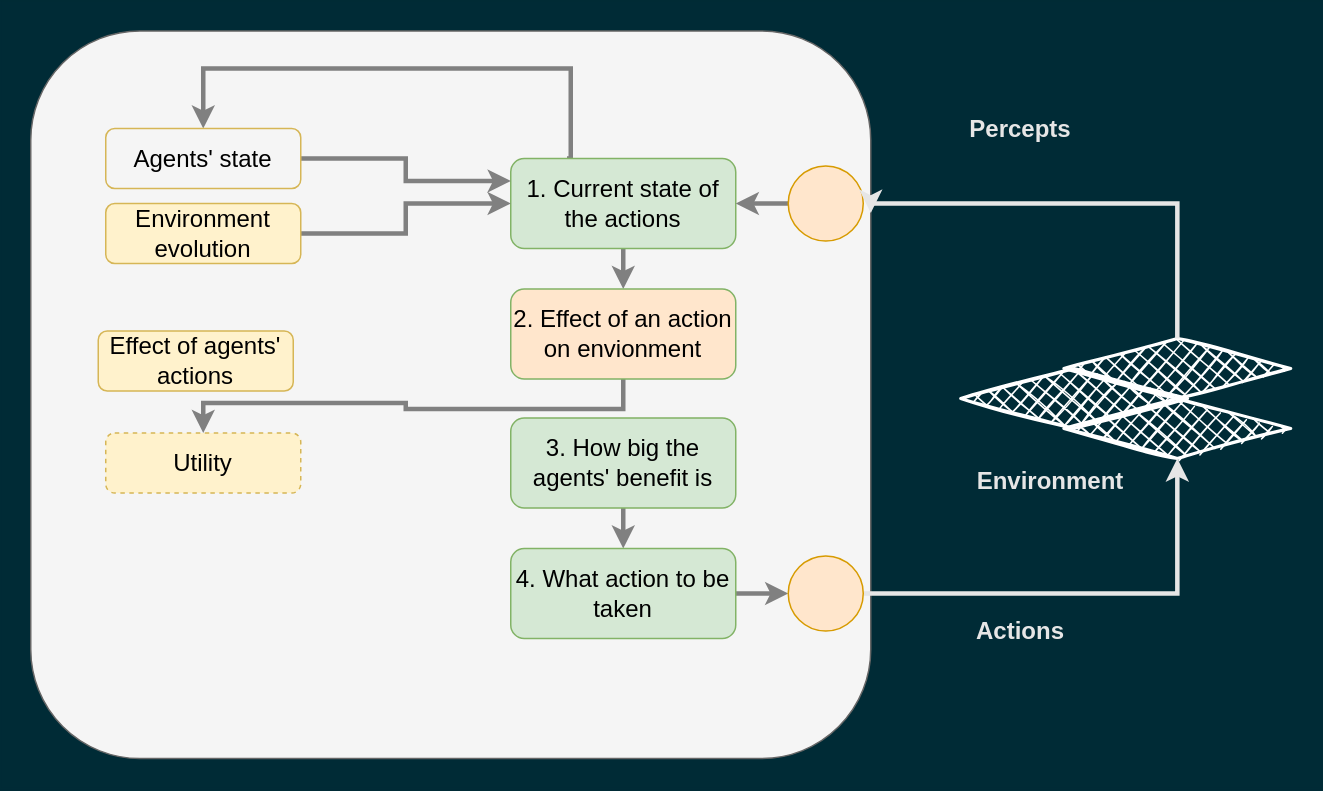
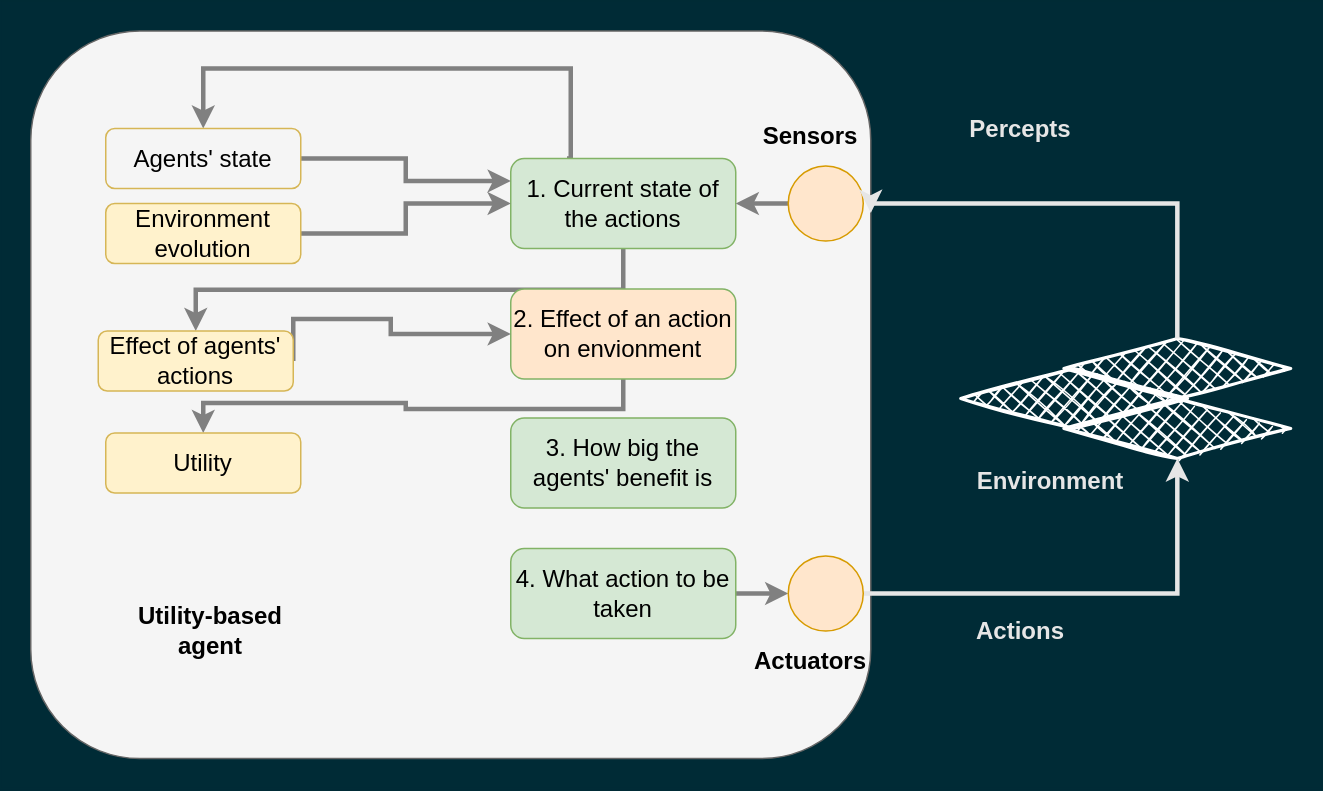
node "Sensors": added
edge "1. Current state of the actions" -> "2. Effect of an action on envionment": now "1. Current state of the actions" -> "Effect of agents' actions"
edge "Effect of agents' actions" -> "2. Effect of an action on envionment": added
node "Utility": style dashed -> solid
edge "3. How big the agents' benefit is" -> "4. What action to be taken": removed
node "Utility-based agent": added
node "Actuators": added
